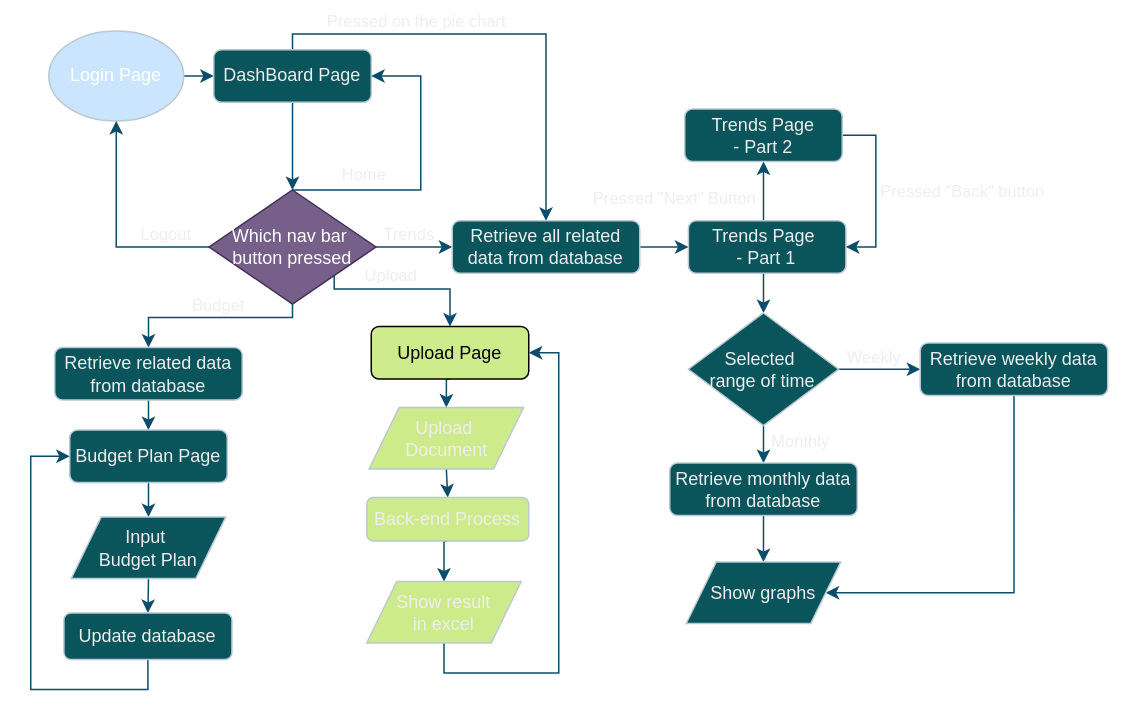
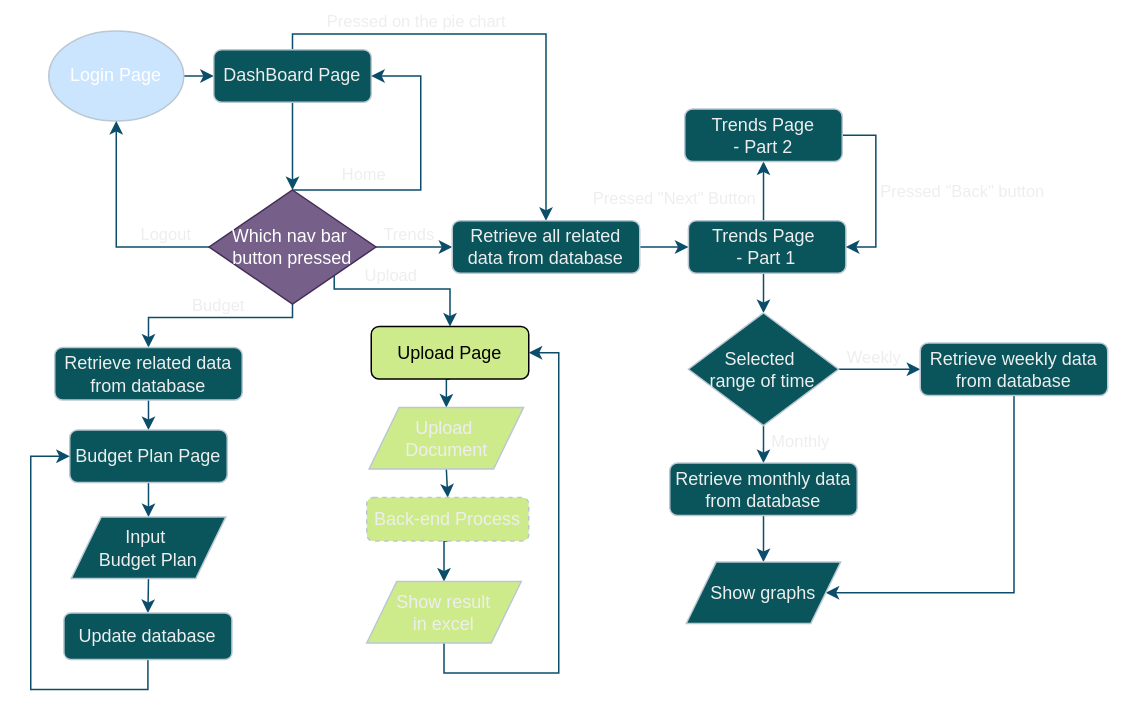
node "Back-end Process": style solid -> dashed
